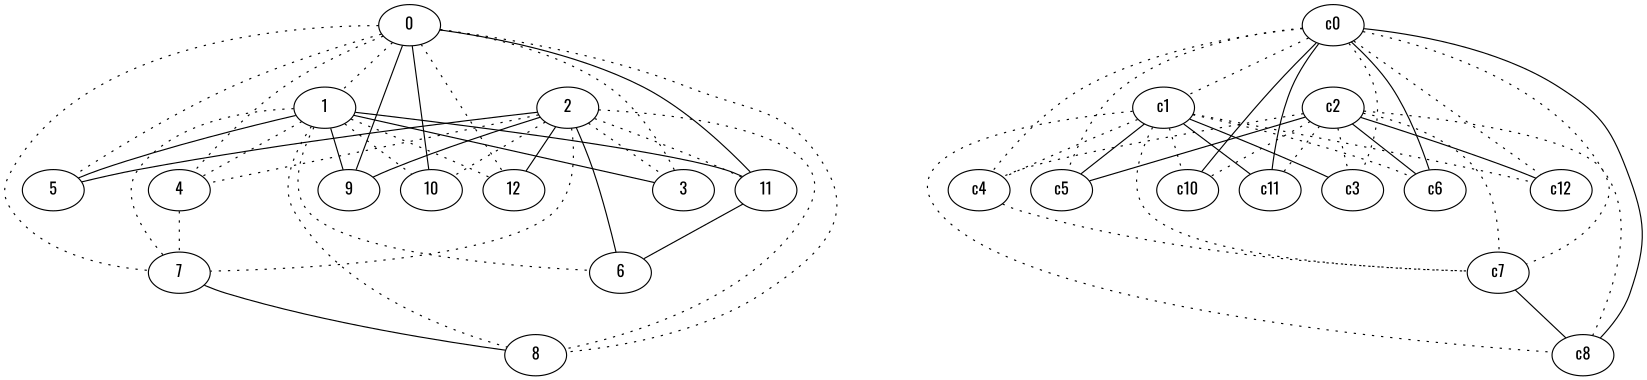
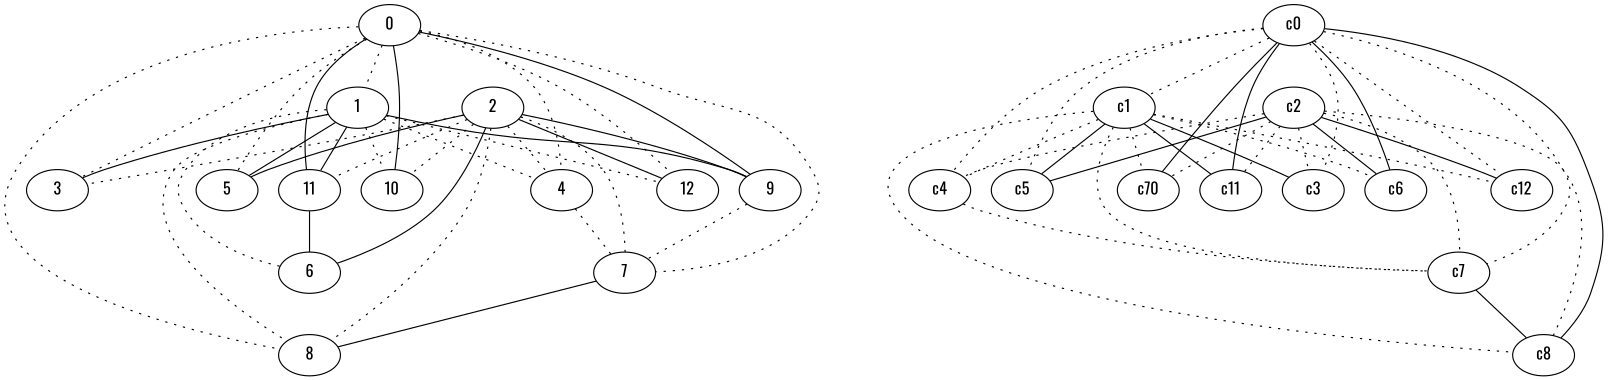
edge "1" -- "7": now "9" -- "7"
node "c10": label "c10" -> "c70"
